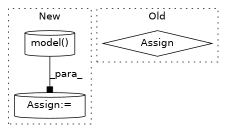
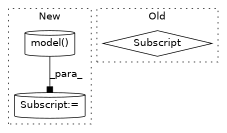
node "Assign": label "Assign" -> "Subscript"
node "Assign:=": label "Assign:=" -> "Subscript:="
